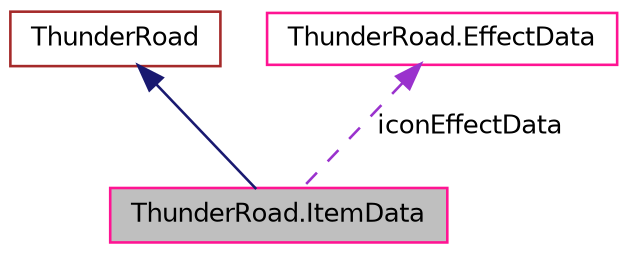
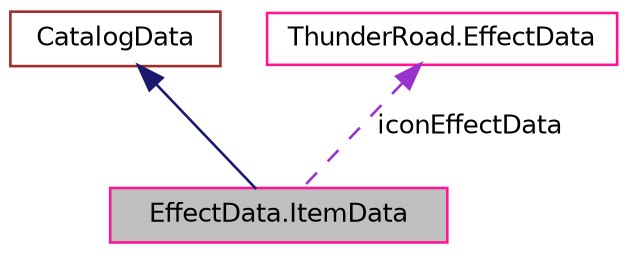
node "ThunderRoad": label "ThunderRoad" -> "CatalogData"
node "ThunderRoad.ItemData": label "ThunderRoad.ItemData" -> "EffectData.ItemData"
